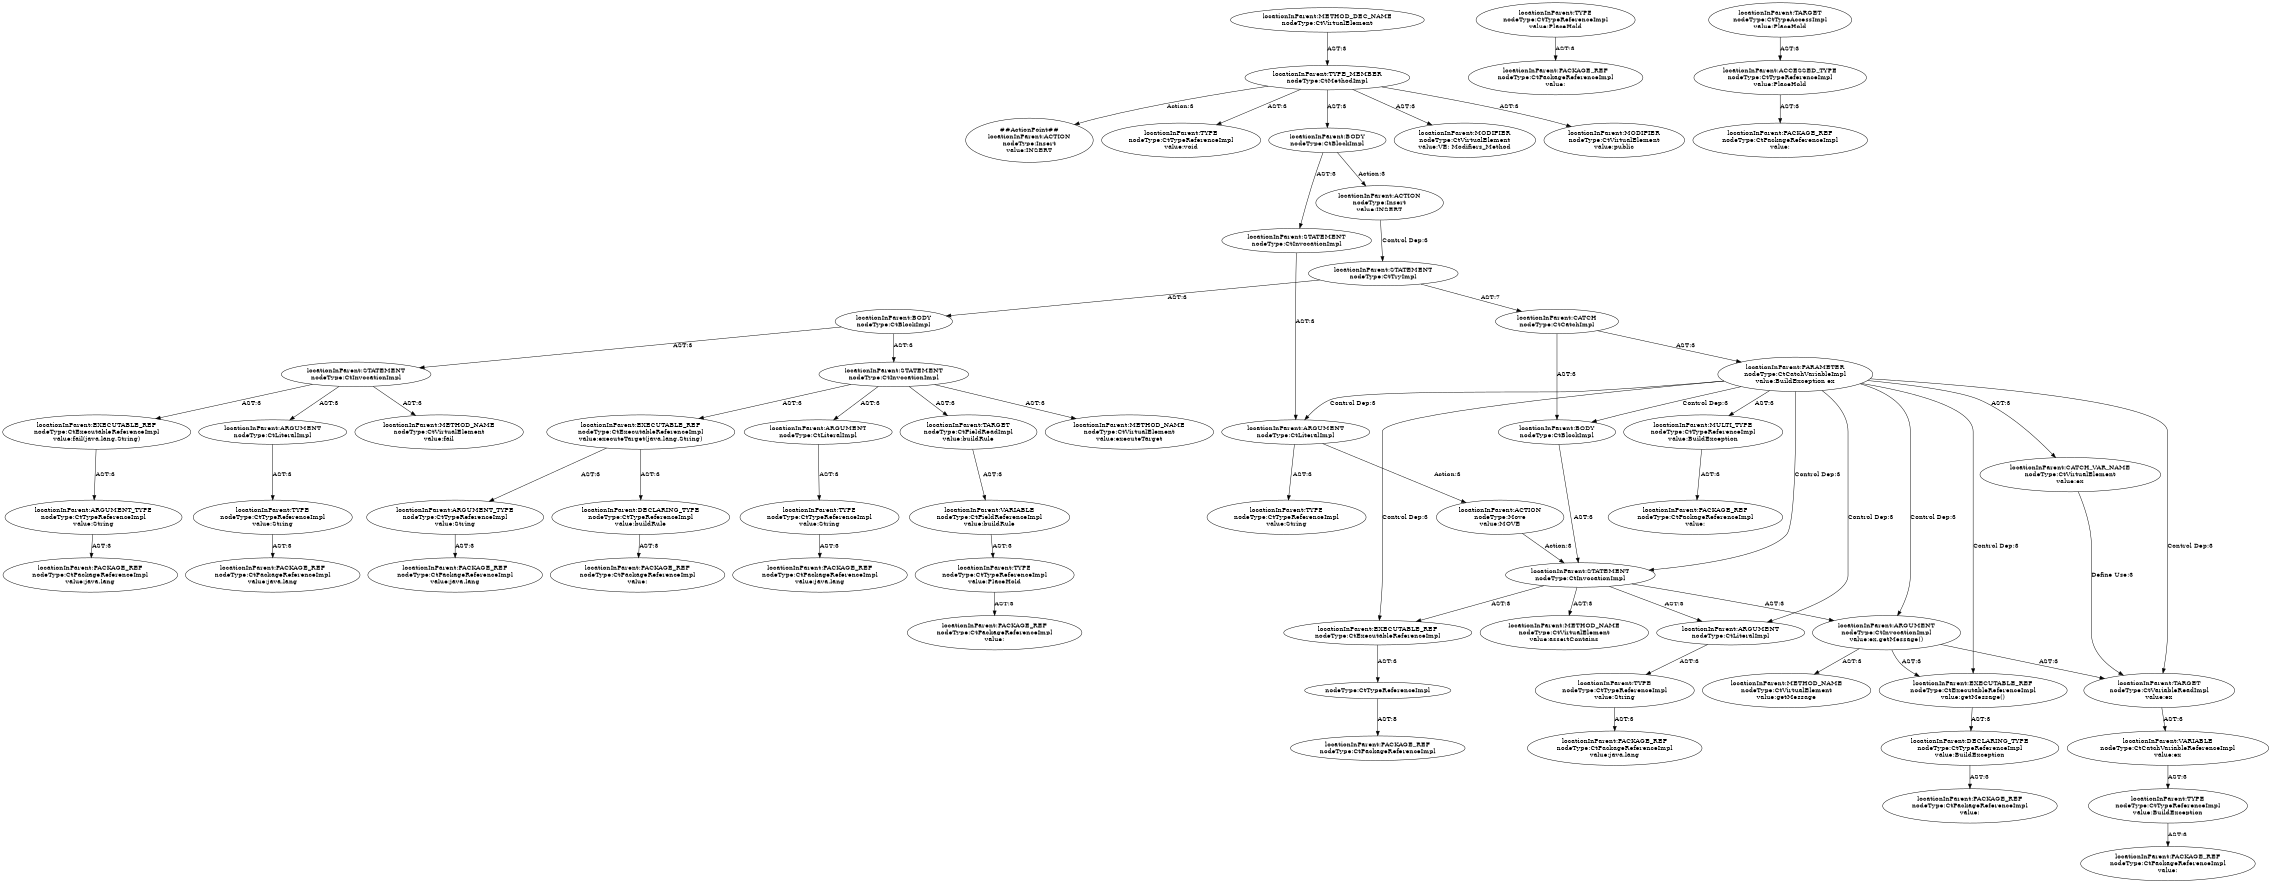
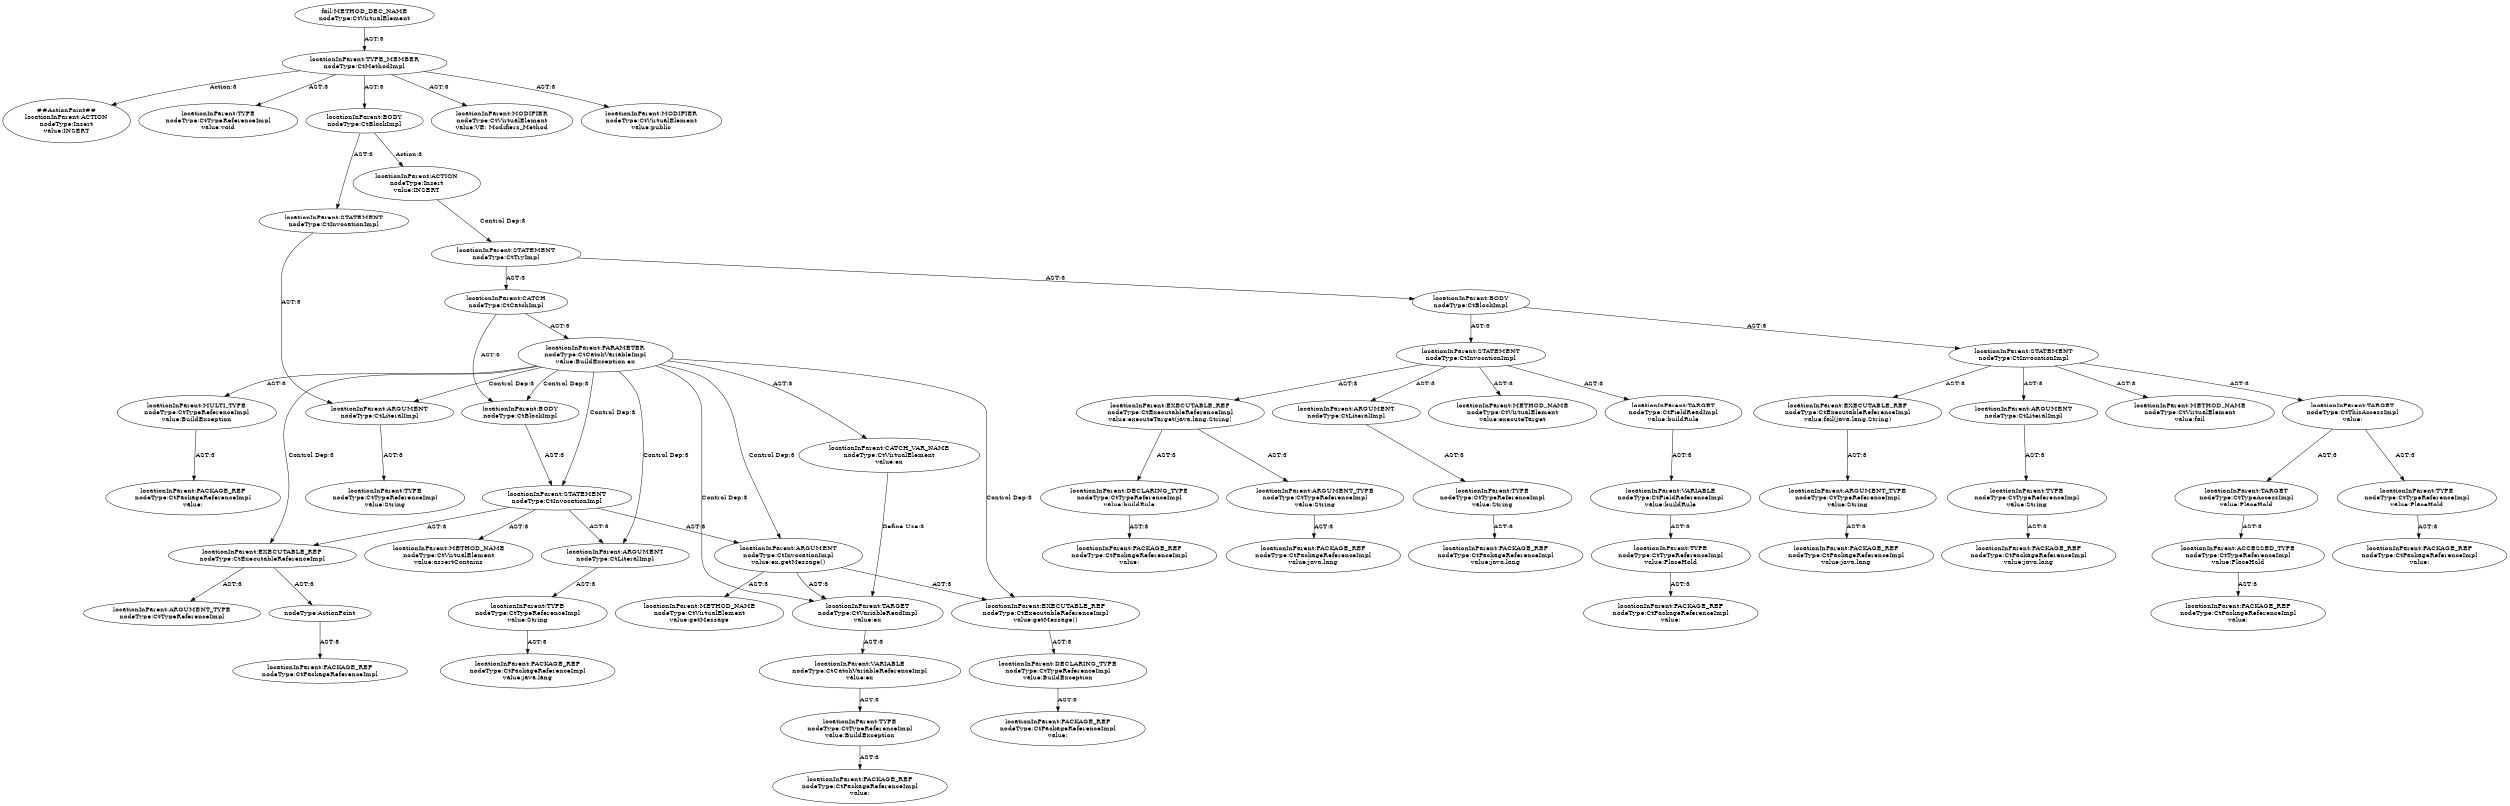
node "locationInParent:METHOD_DEC_NAME nodeType:CtVirtualElement": label "locationInParent:METHOD_DEC_NAME nodeType:CtVirtualElement" -> "fail:METHOD_DEC_NAME nodeType:CtVirtualElement"
edge "locationInParent:STATEMENT nodeType:CtTryImpl" -> "locationInParent:CATCH nodeType:CtCatchImpl": label "AST:7" -> "AST:3"
node "locationInParent:TARGET nodeType:CtThisAccessImpl value:": added
node "locationInParent:ACTION nodeType:Move value:MOVE": removed
node "locationInParent:ARGUMENT_TYPE nodeType:CtTypeReferenceImpl": added
node "nodeType:CtTypeReferenceImpl": label "nodeType:CtTypeReferenceImpl" -> "nodeType:ActionPoint"
